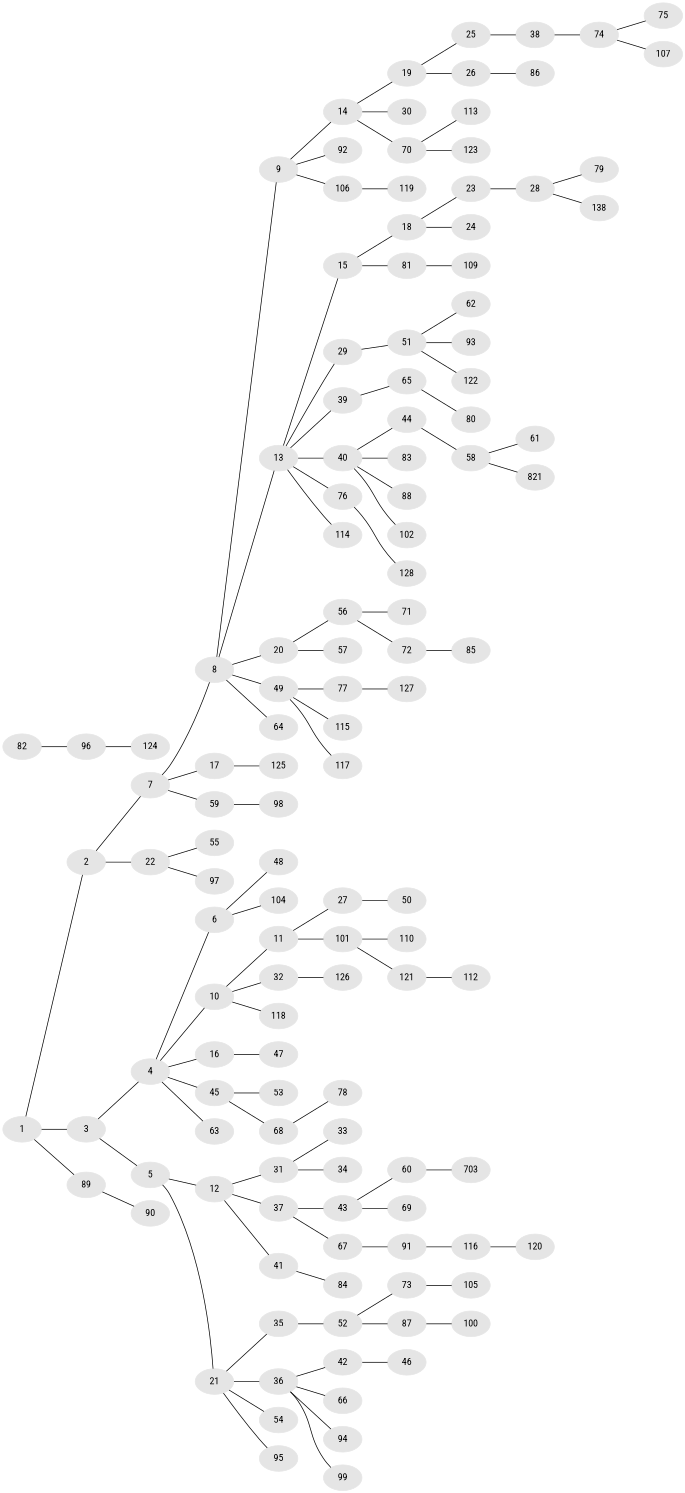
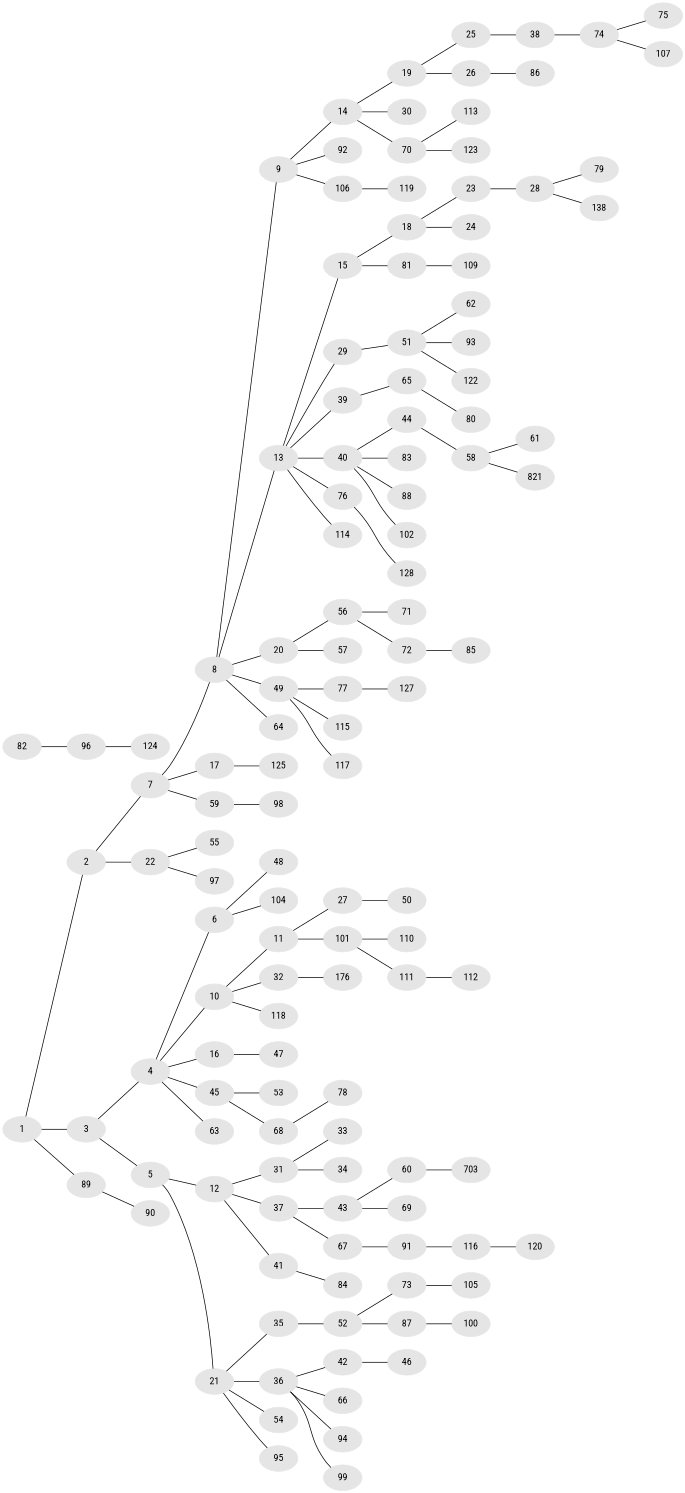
node "126": label "126" -> "176"
node "121": label "121" -> "111"
